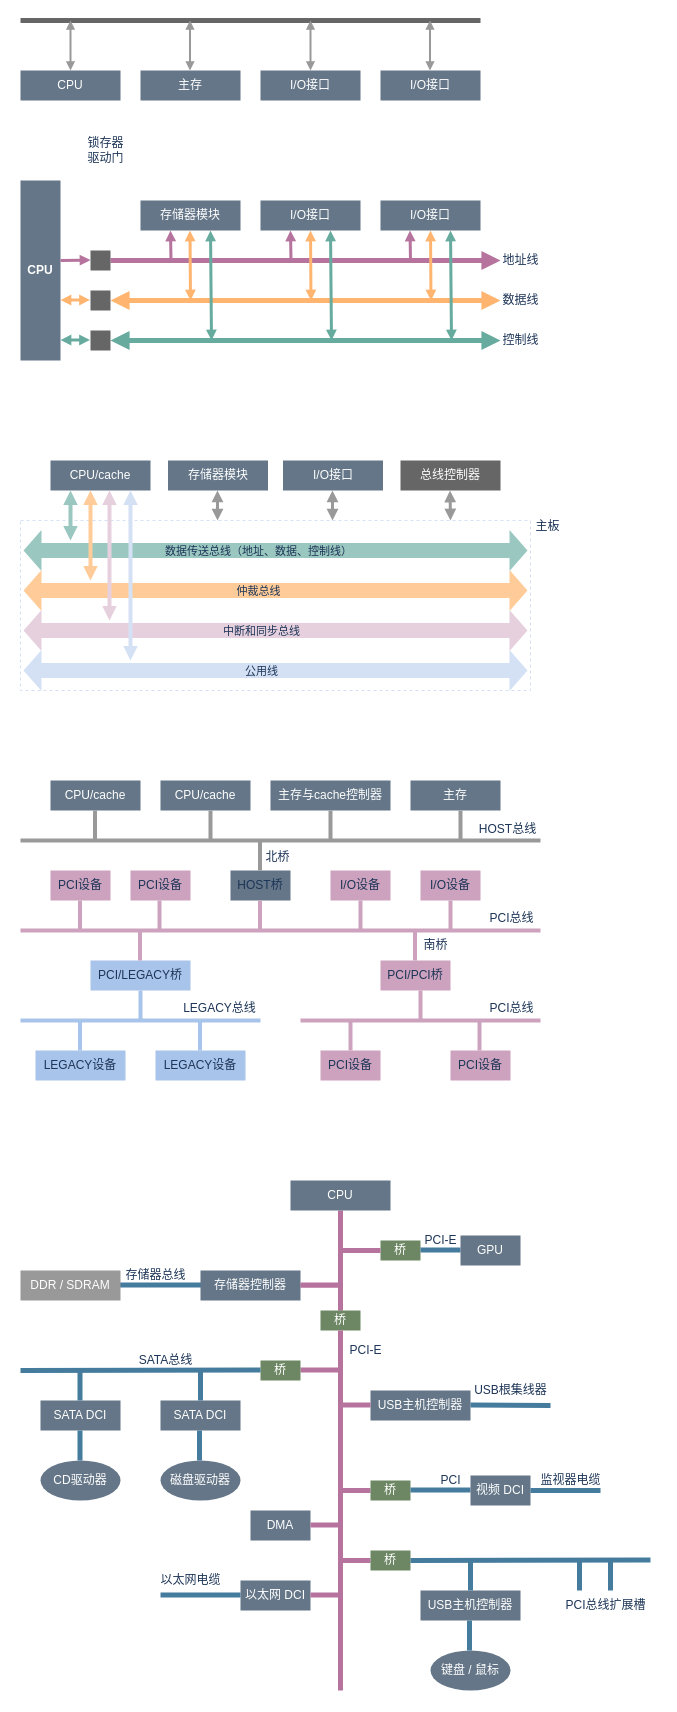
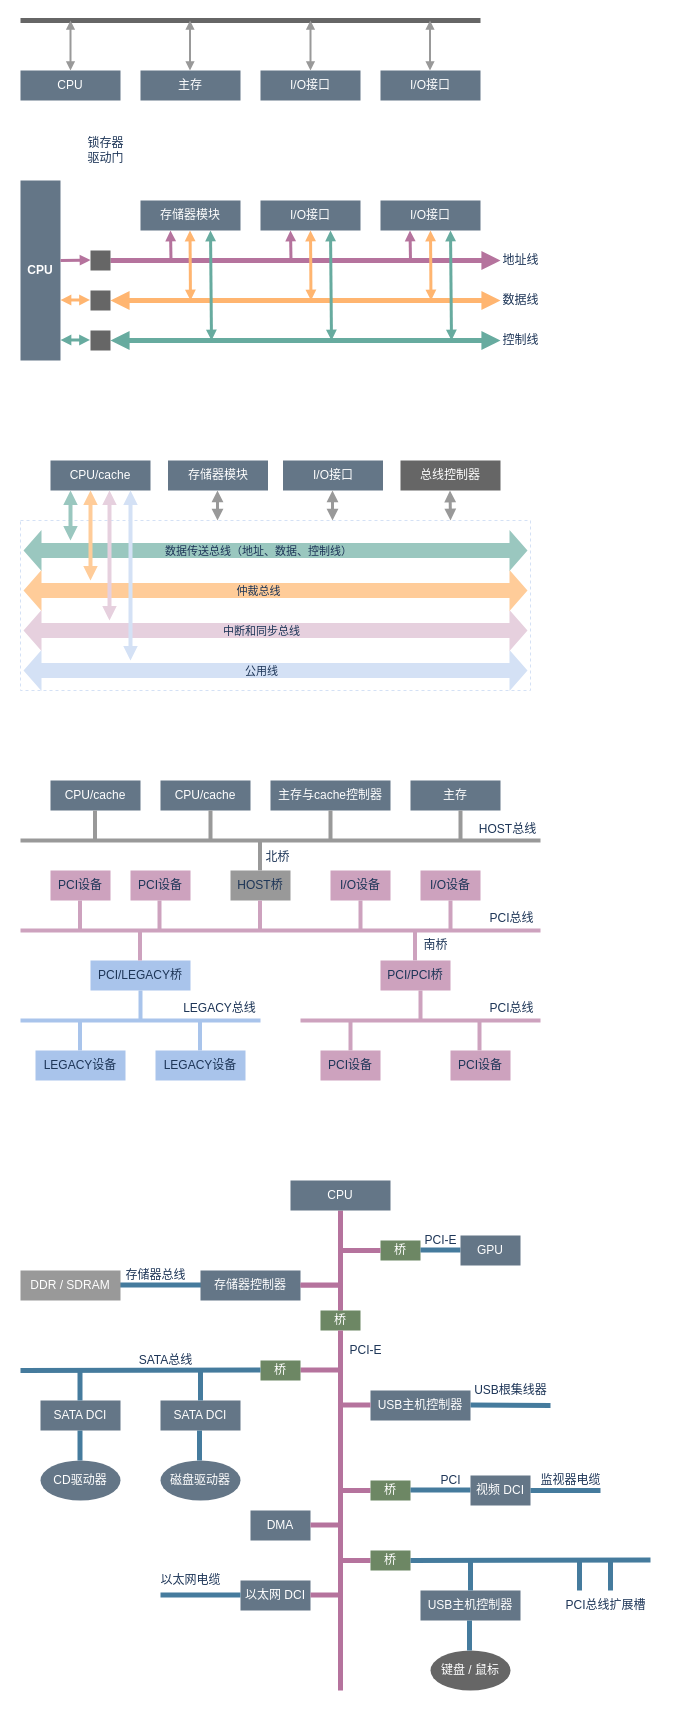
node "主板": removed
node "HOST桥": fillcolor #647687 -> #999999
node "键盘 / 鼠标": fillcolor #647687 -> #666666
